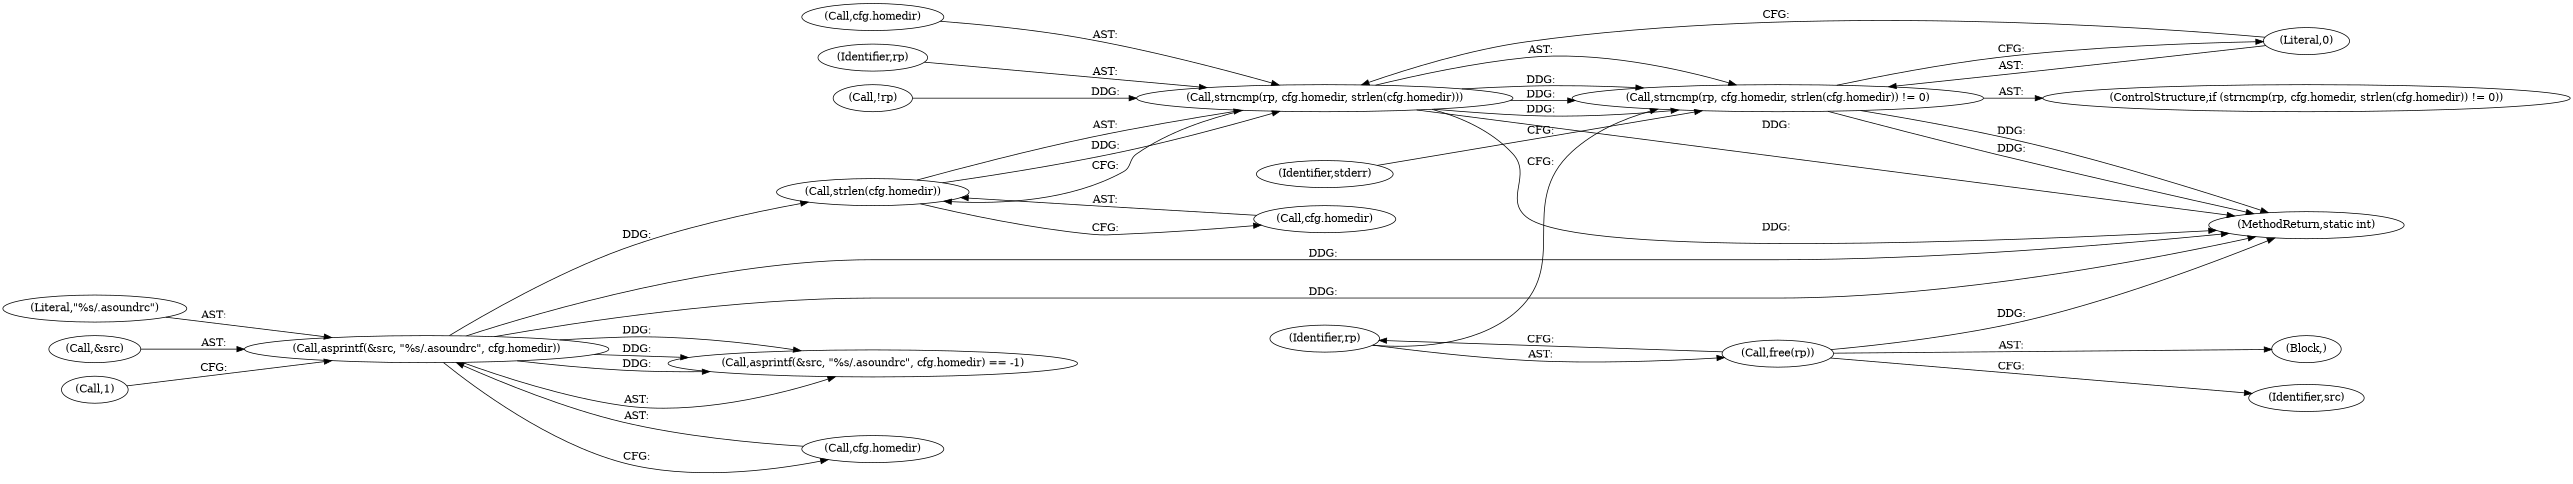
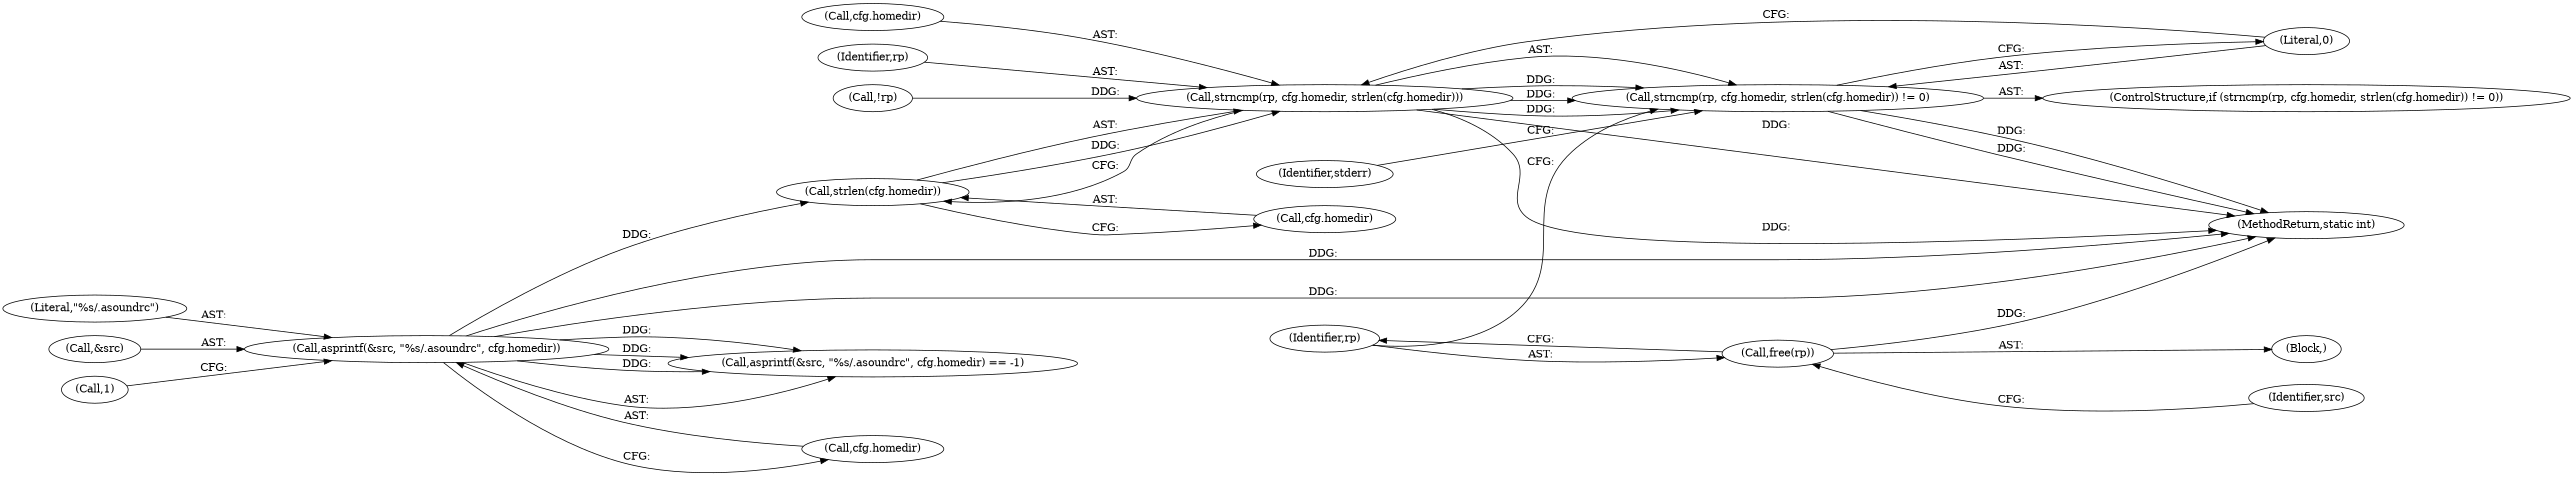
edge "(Call,free(rp))" -> "(Identifier,src)": reversed
